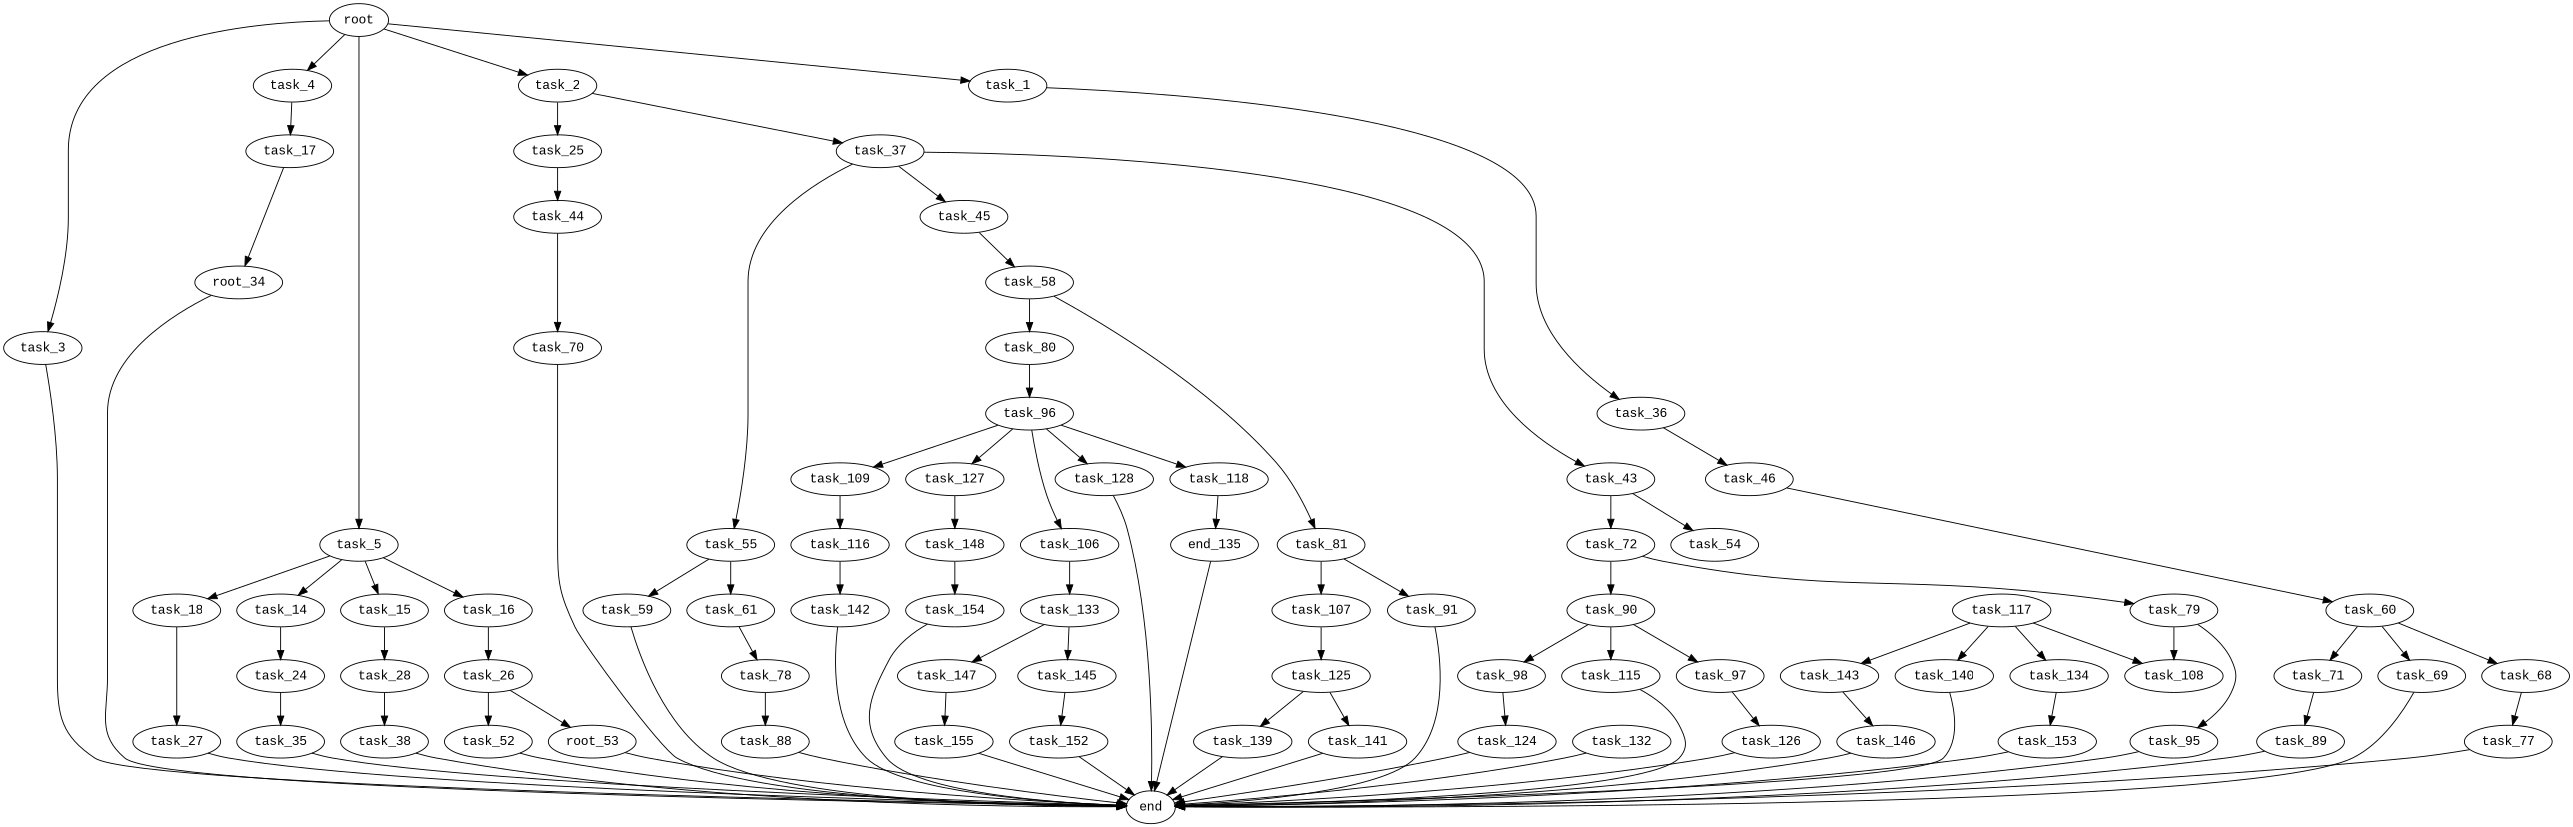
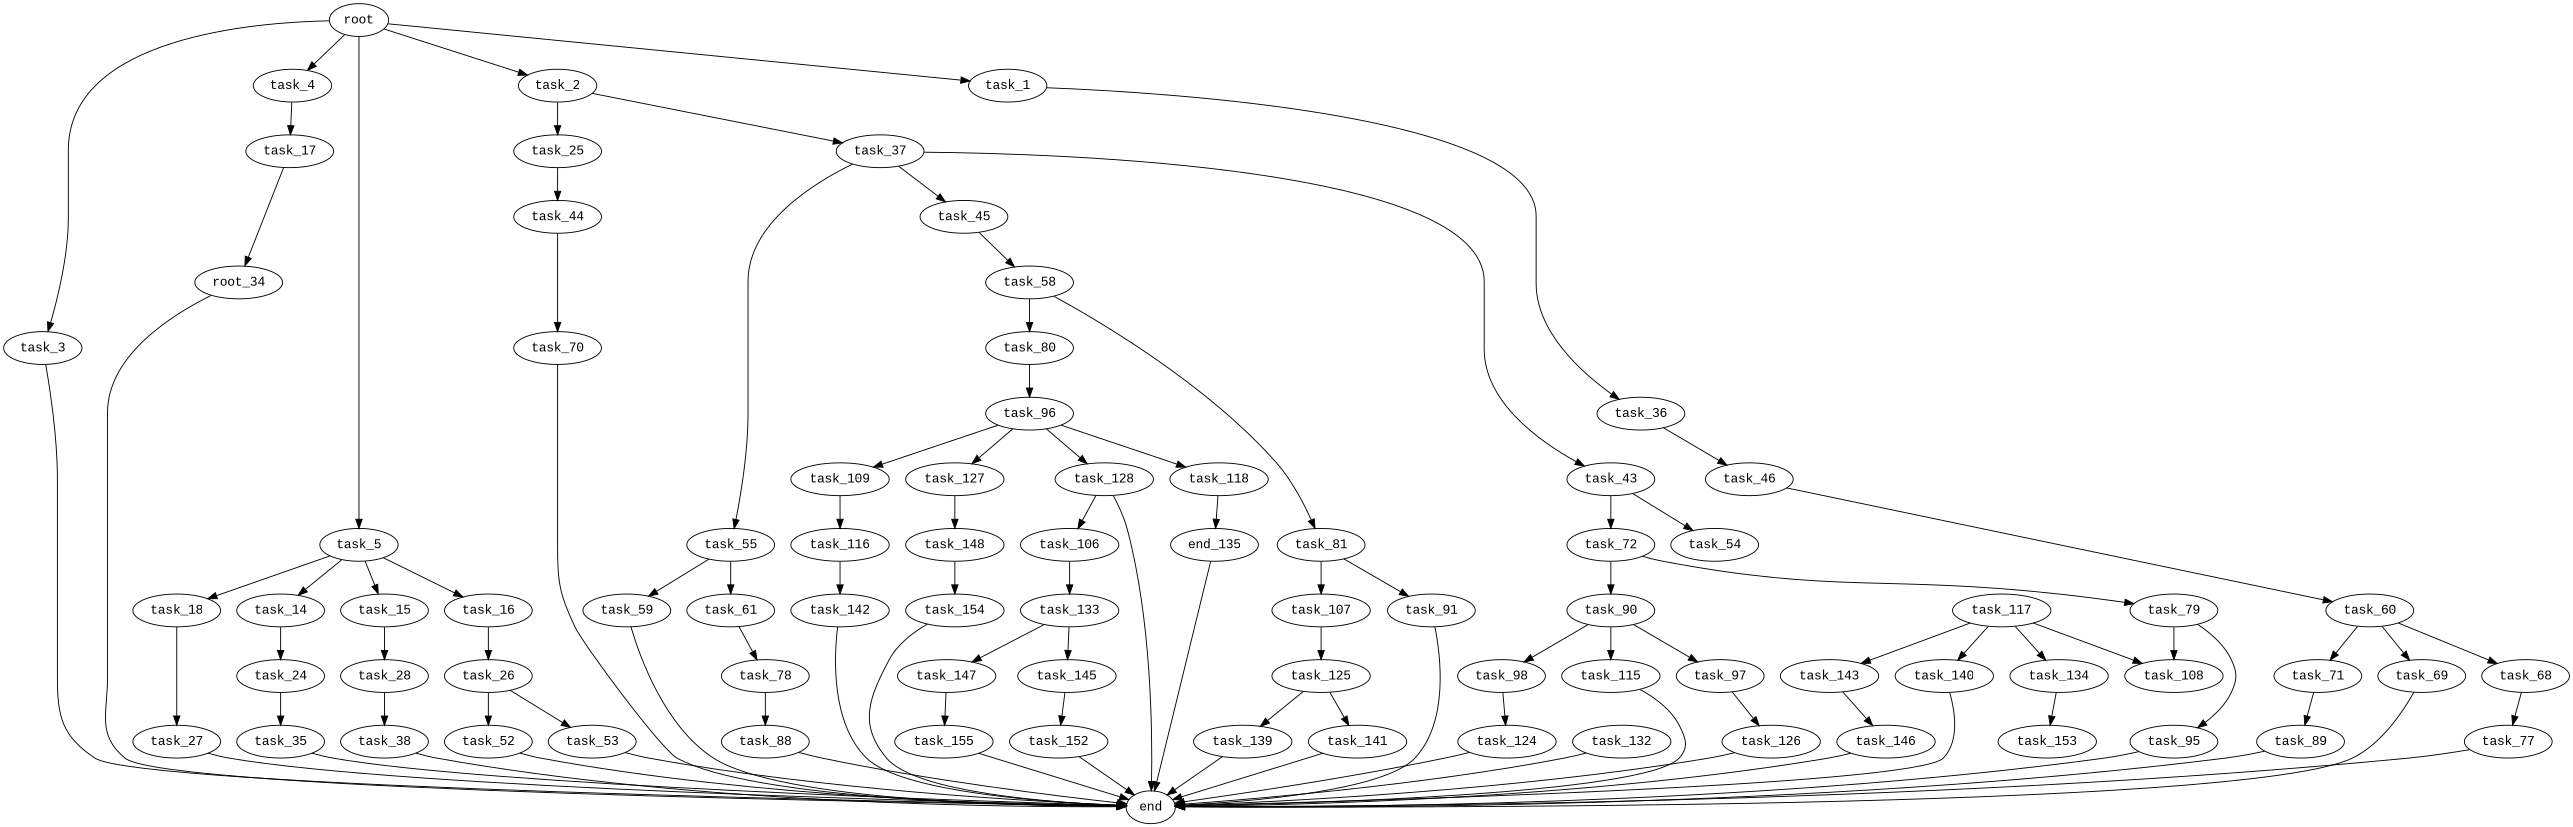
edge "task_96" -> "task_106": now "task_128" -> "task_106"
node "root_53": label "root_53" -> "task_53"
edge "task_153" -> "end": removed
